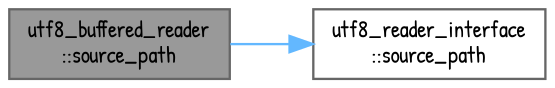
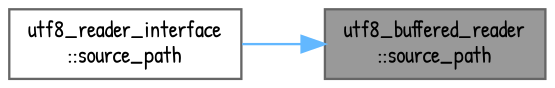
edge "utf8_buffered_reader ::source_path" -> "utf8_reader_interface ::source_path": reversed
